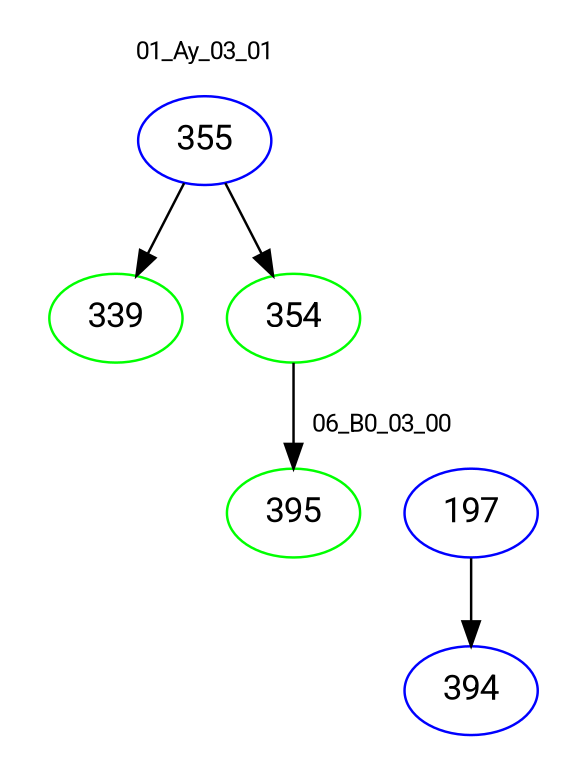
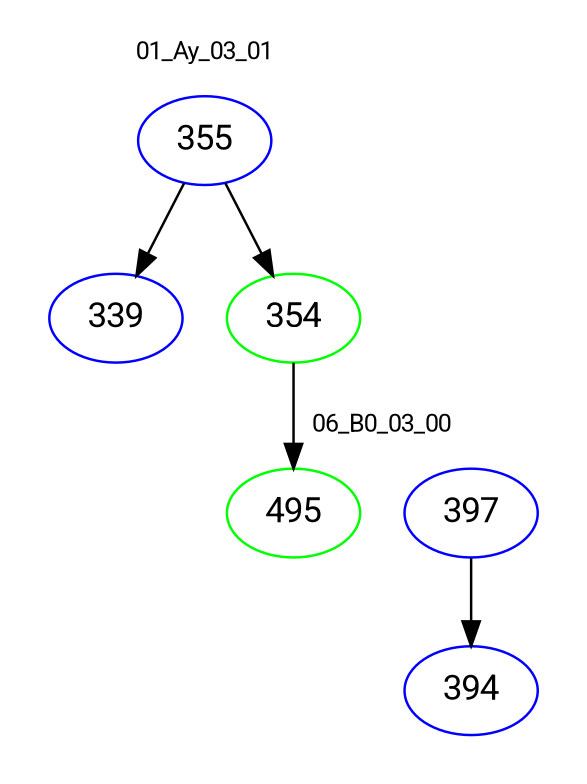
node "339": color green -> blue
node "395": label "395" -> "495"
node "197": label "197" -> "397"
